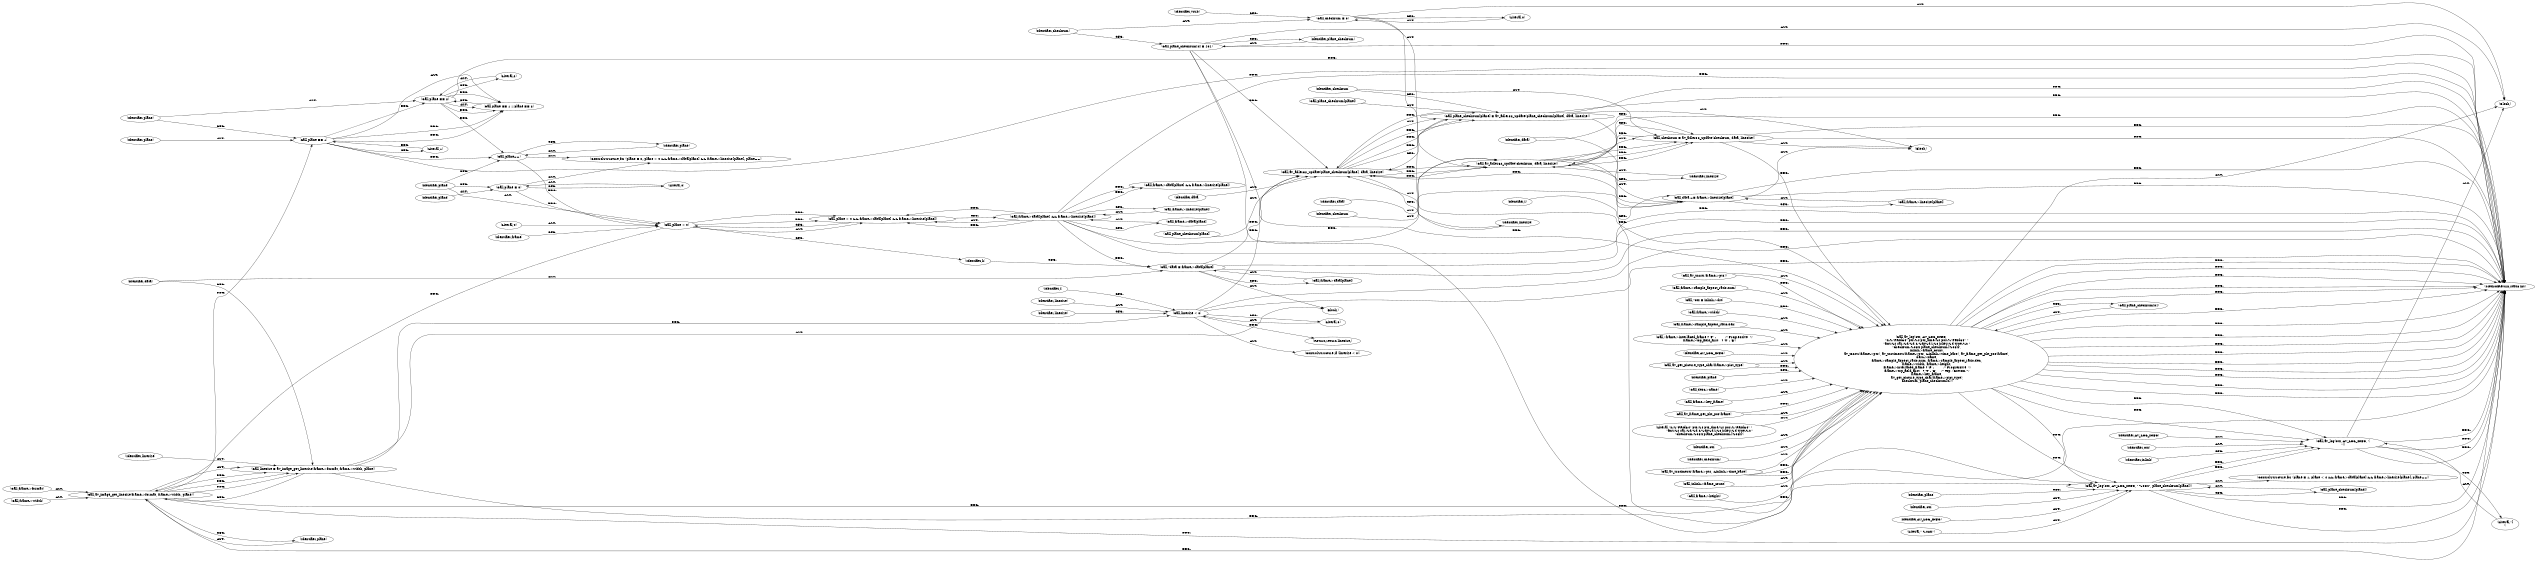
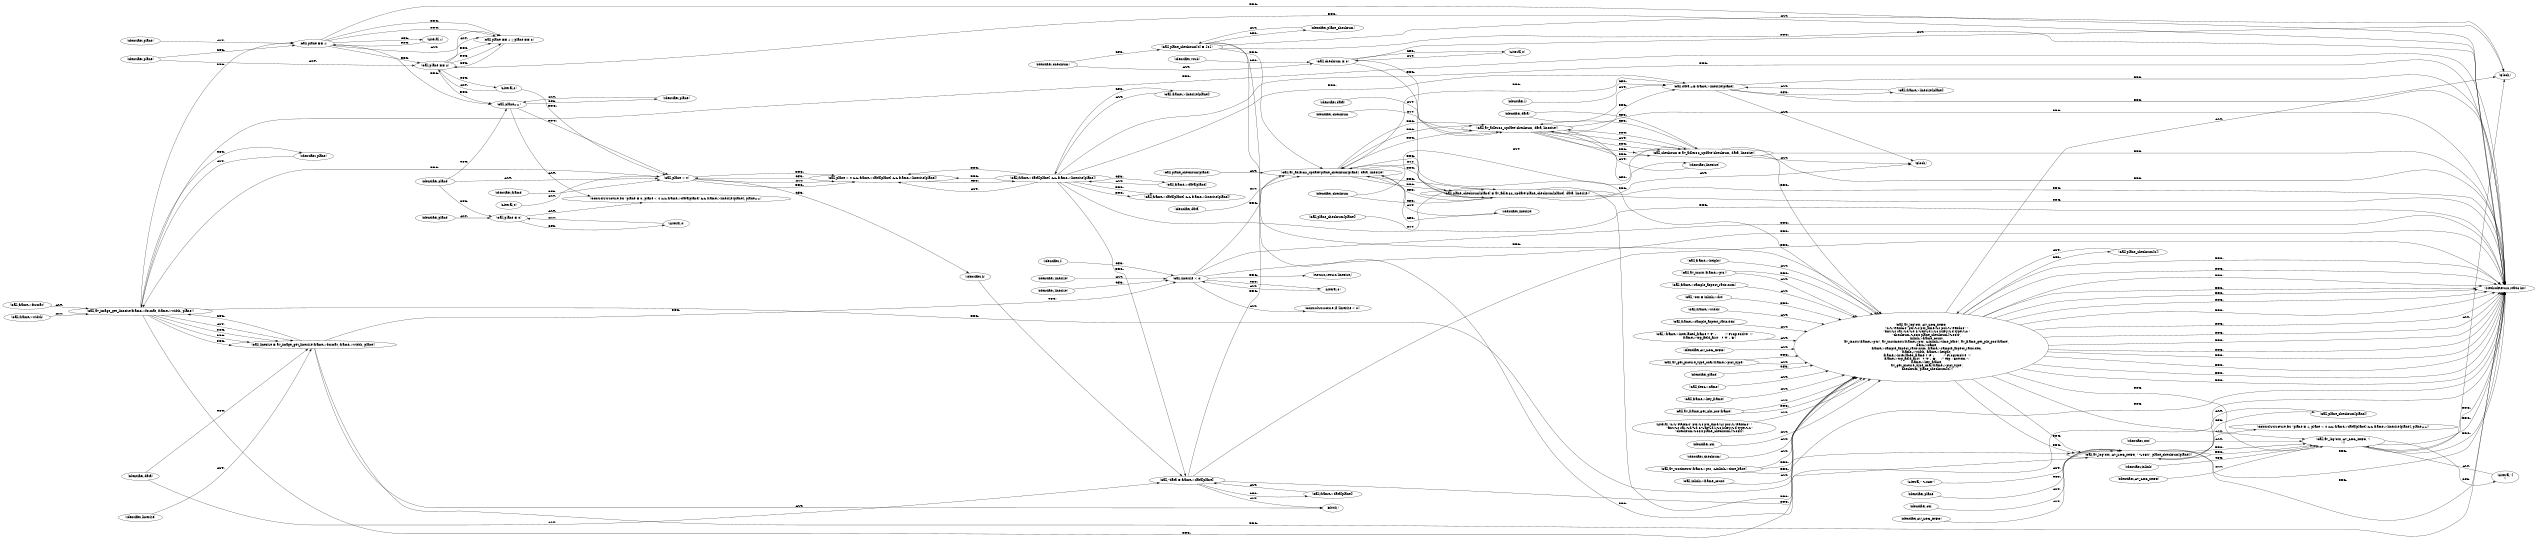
edge "(Call,checksum = 0)" -> "(Call,av_adler32_update(checksum, data, linesize))": label "AST: " -> "DDG: "
edge "(Call,plane = 0)" -> "(Call,plane < 4)": now "(Literal,2)" -> "(Call,plane < 4)"
